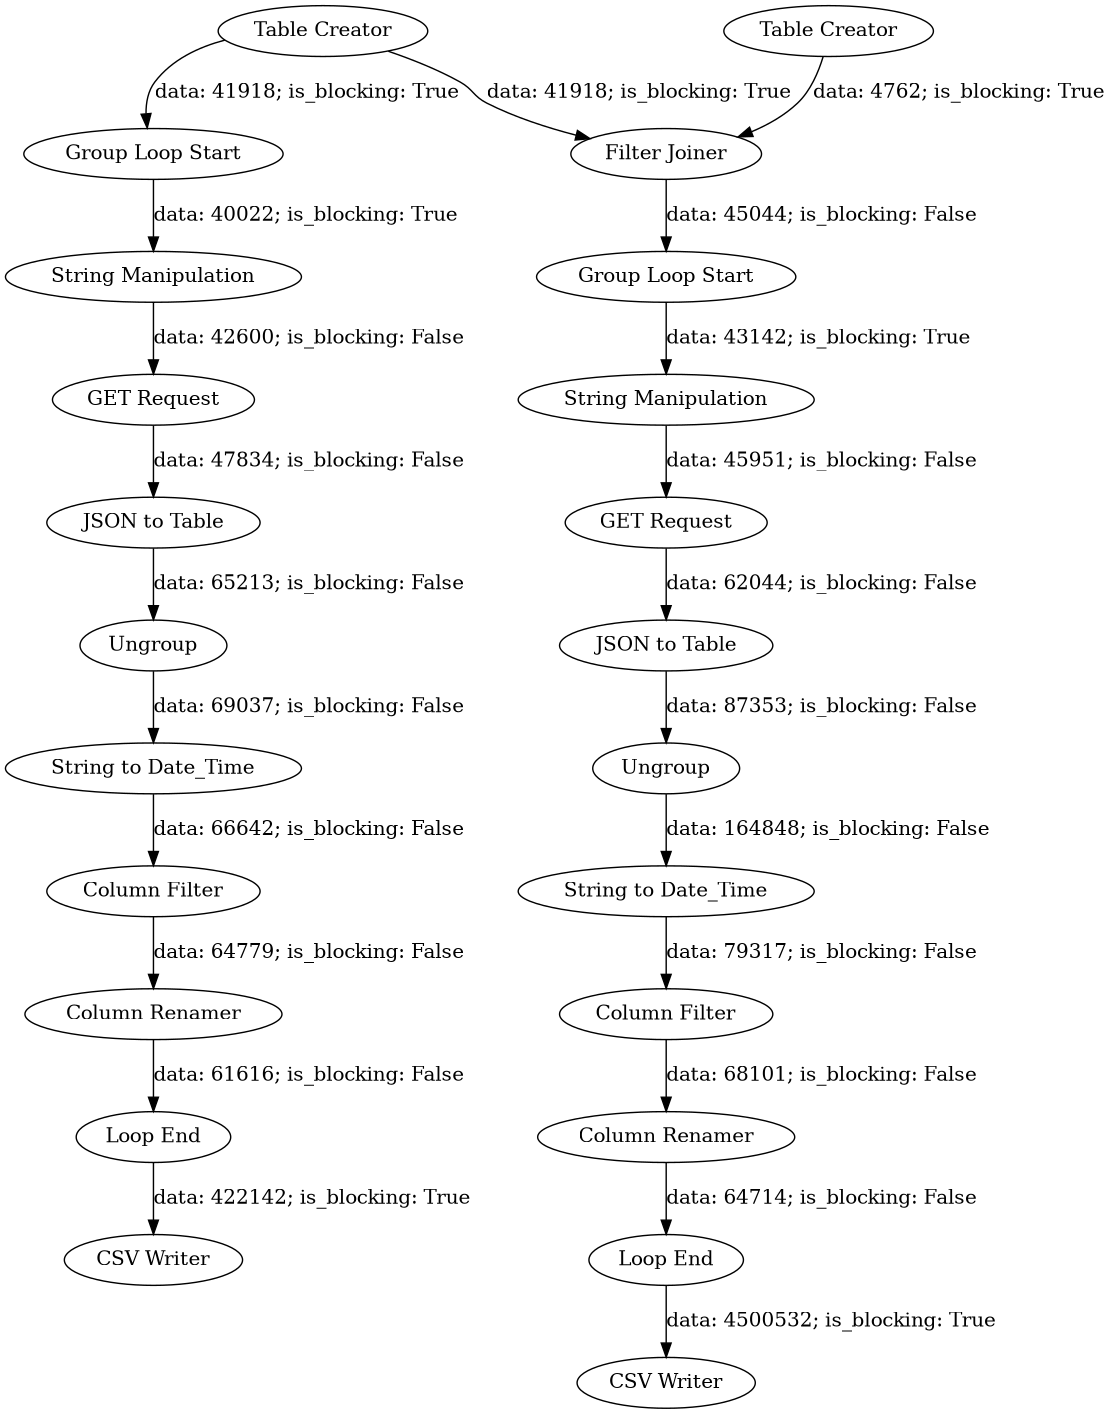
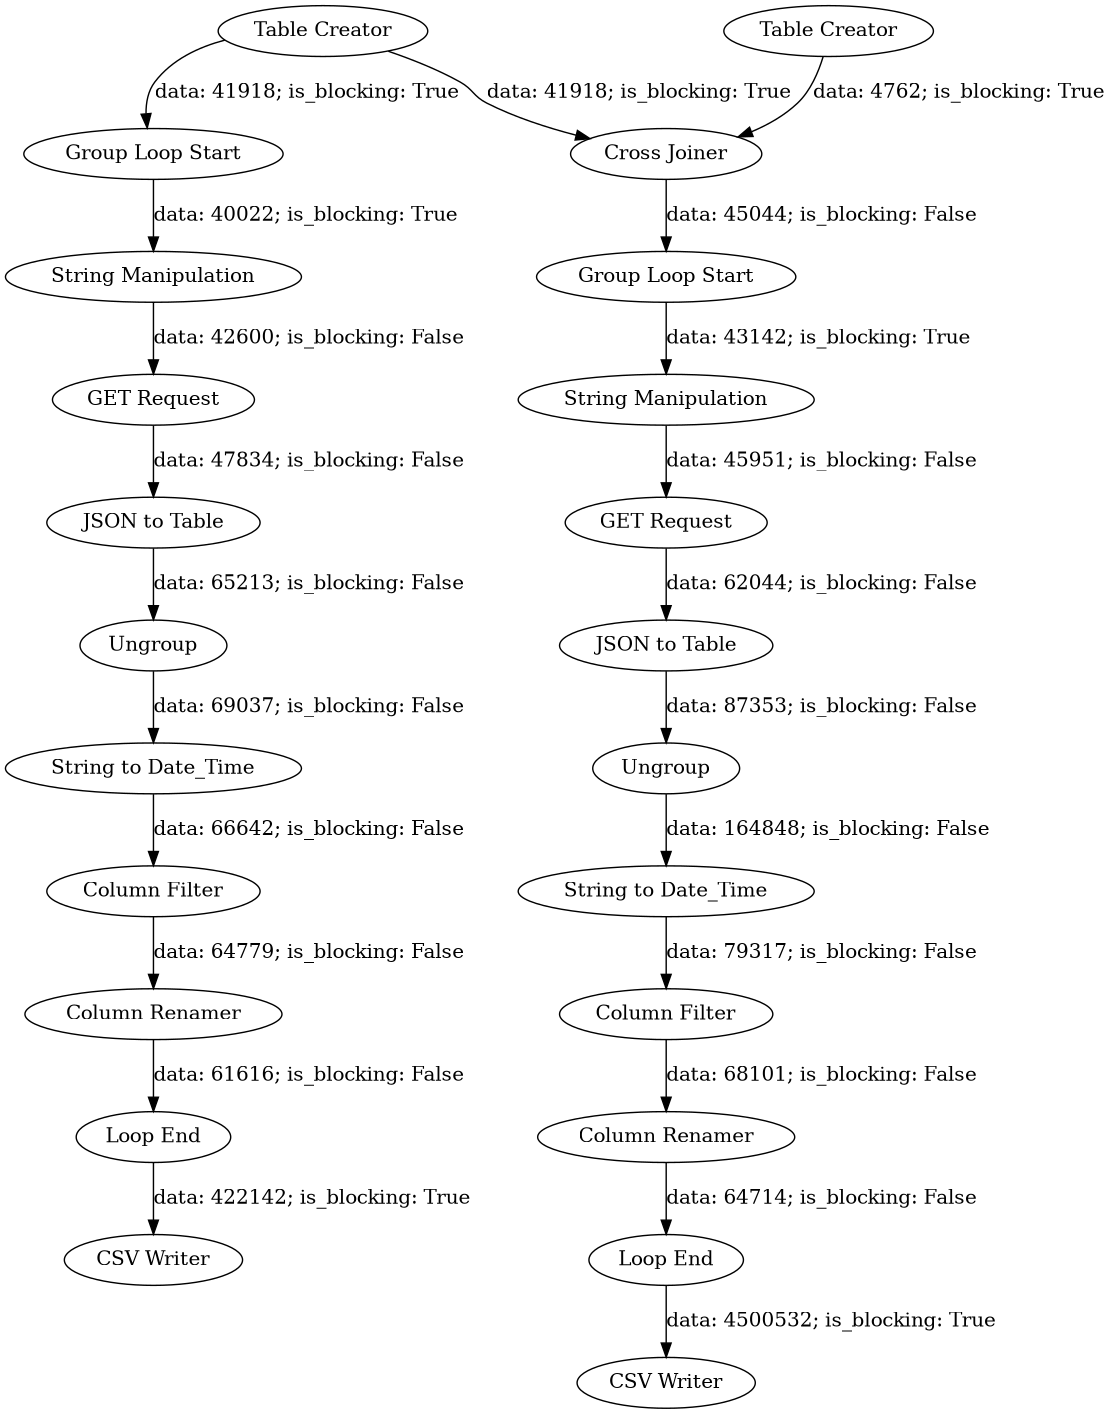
node "Filter Joiner": label "Filter Joiner" -> "Cross Joiner"
